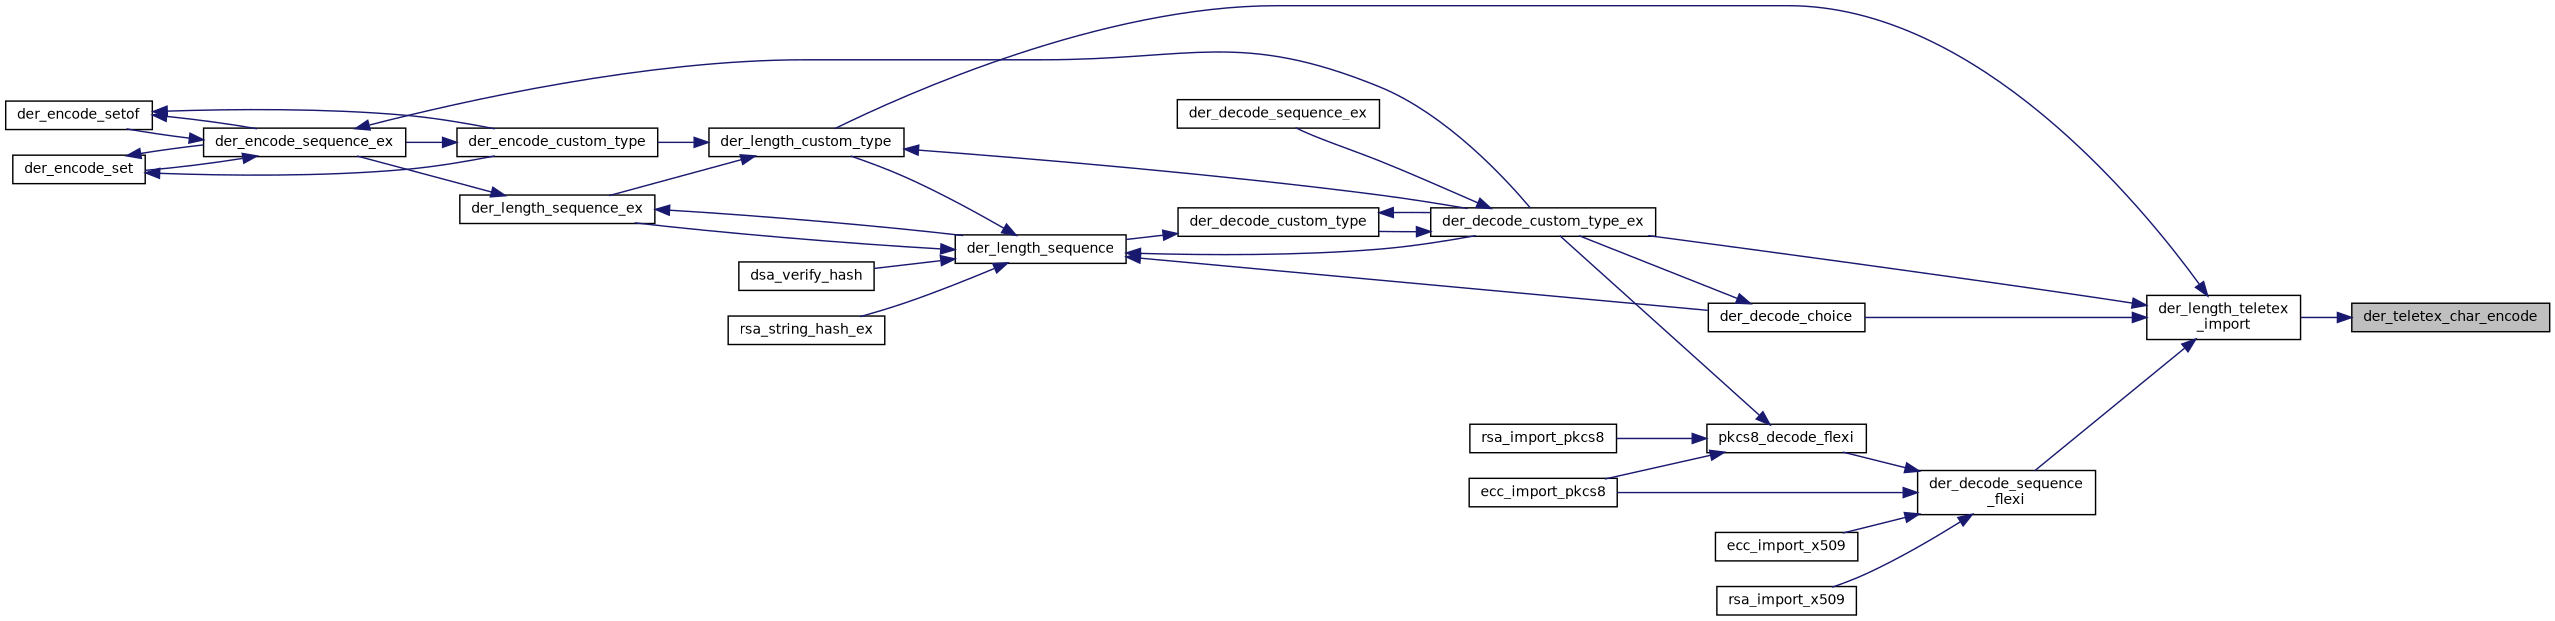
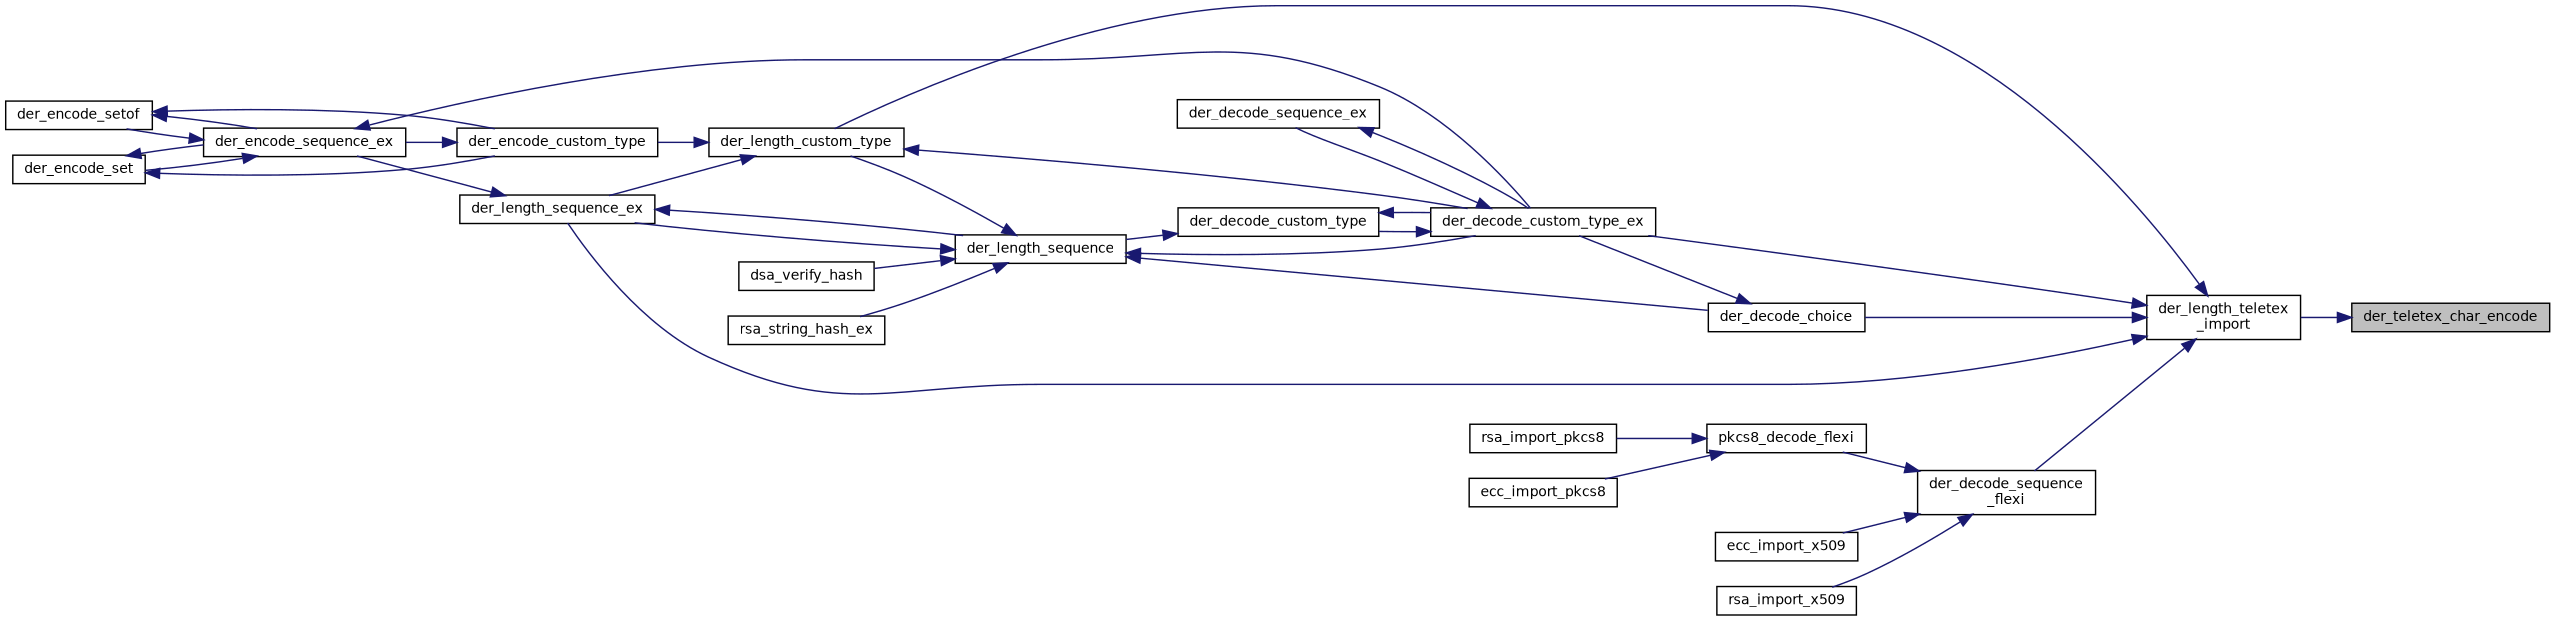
edge "der_decode_custom_type_ex" -> "pkcs8_decode_flexi": now "der_decode_custom_type_ex" -> "der_decode_sequence_ex"
edge "der_length_sequence_ex" -> "der_length_teletex _import": added
edge "ecc_import_pkcs8" -> "der_decode_sequence _flexi": removed
